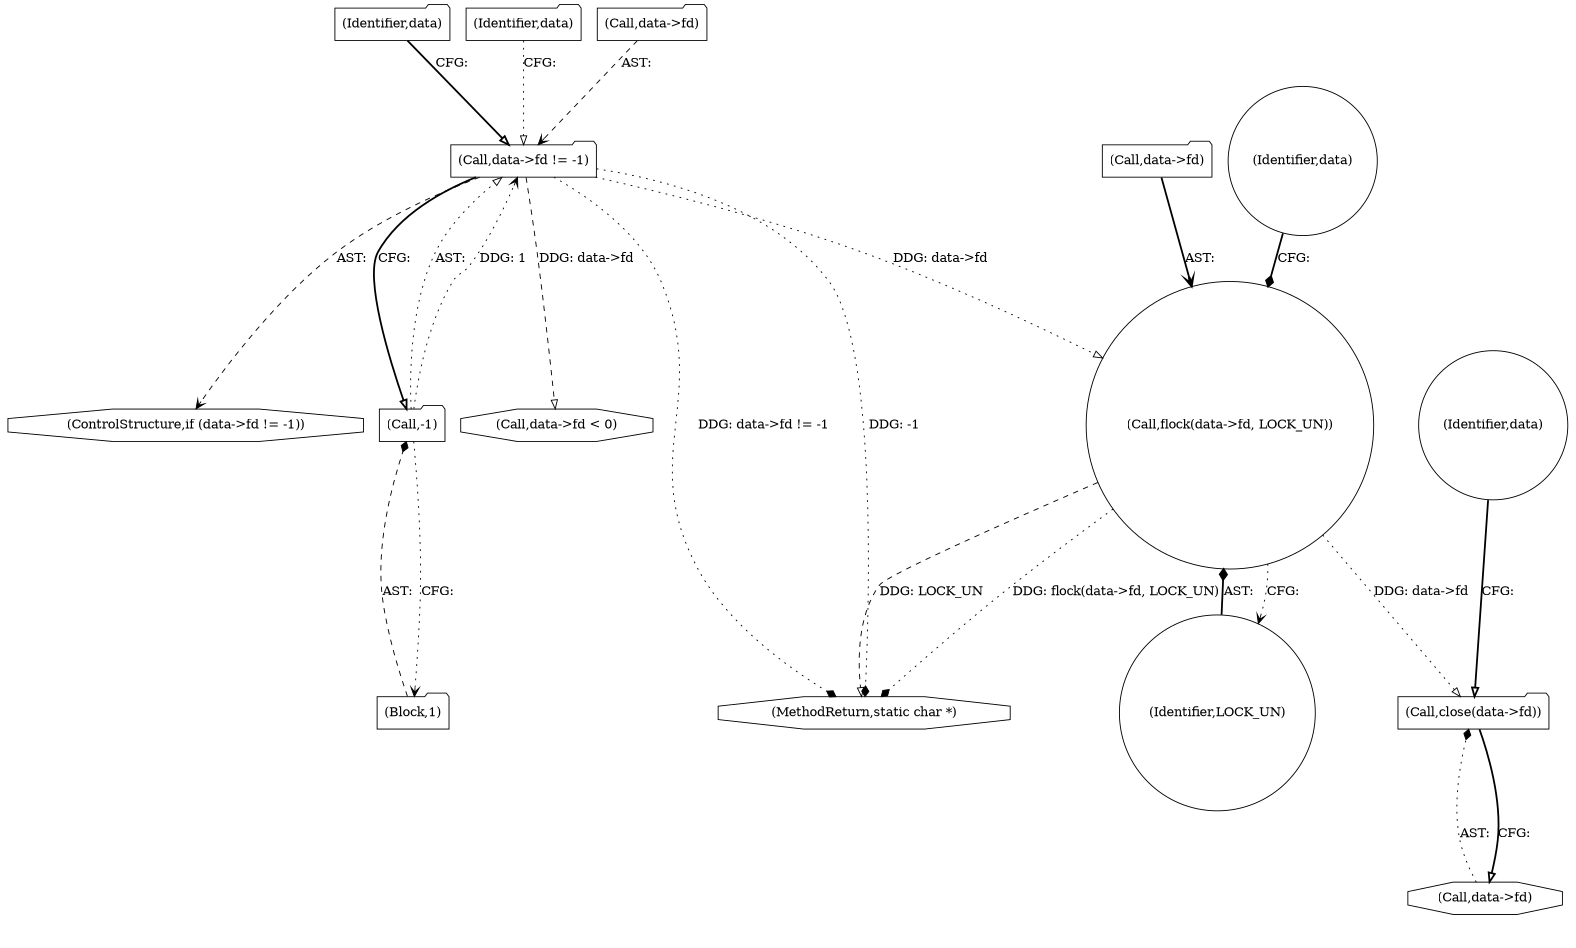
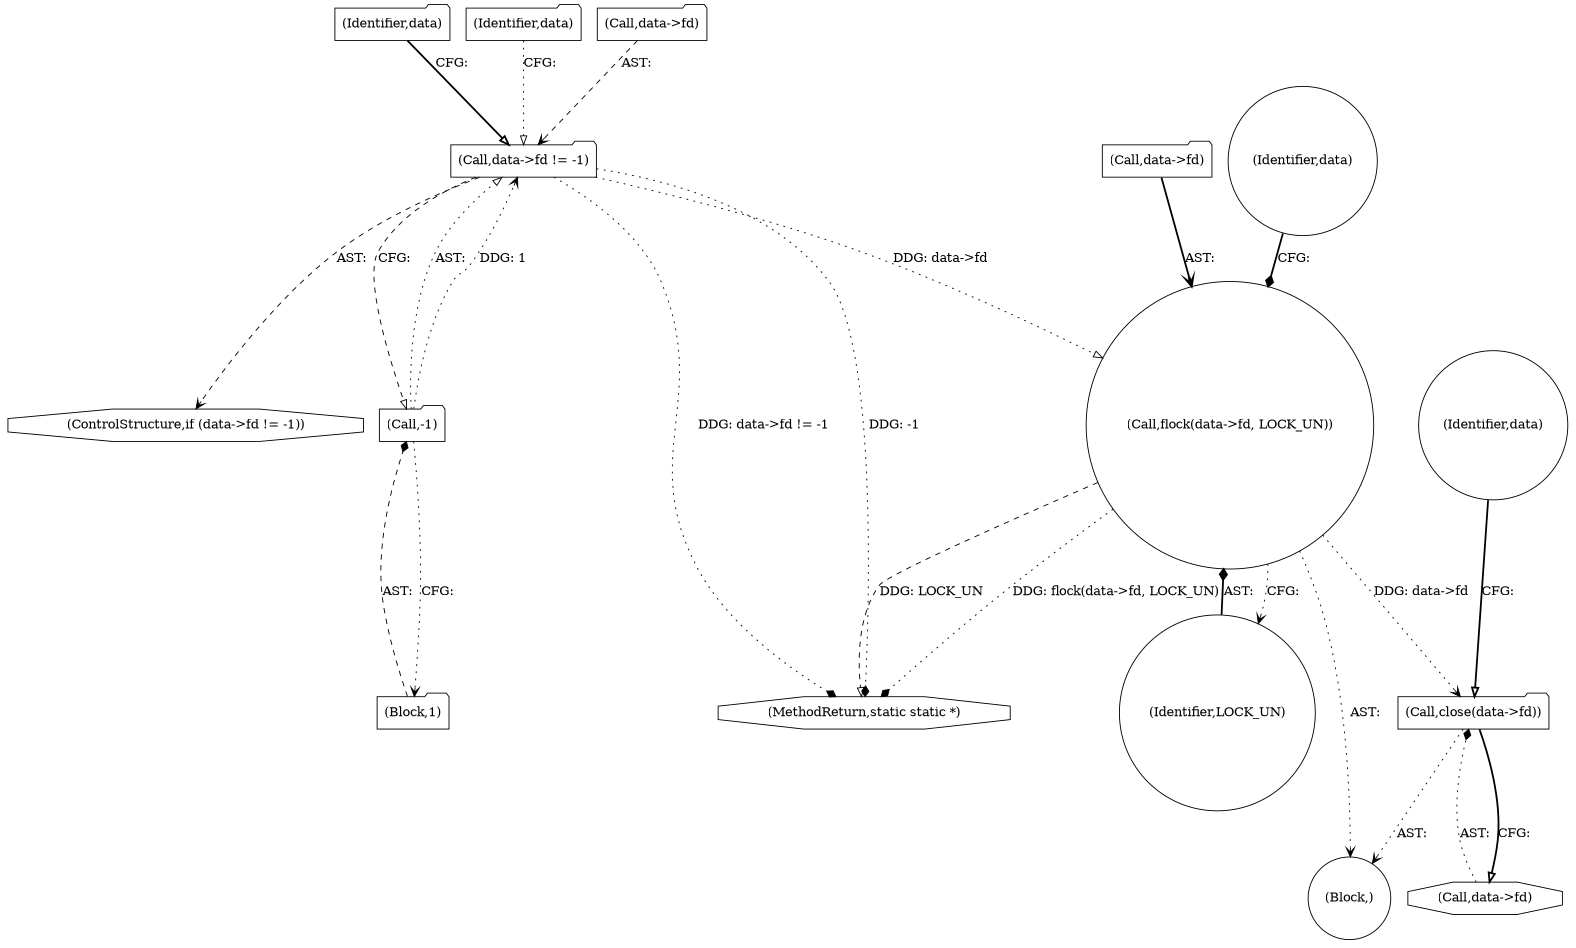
edge "(Call,data->fd != -1)" -> "(Call,-1)": style bold -> dashed
node "(Call,data->fd < 0)": removed
edge "(Call,flock(data->fd, LOCK_UN))" -> "(Call,close(data->fd))": arrowhead onormal -> vee
node "(MethodReturn,static char *)": label "(MethodReturn,static char *)" -> "(MethodReturn,static static *)"
node "(Block,)": added
